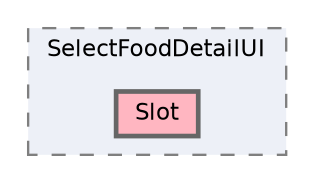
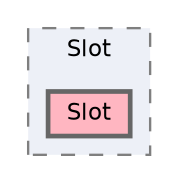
cluster "SelectFoodDetailUI": label "SelectFoodDetailUI" -> "Slot"
